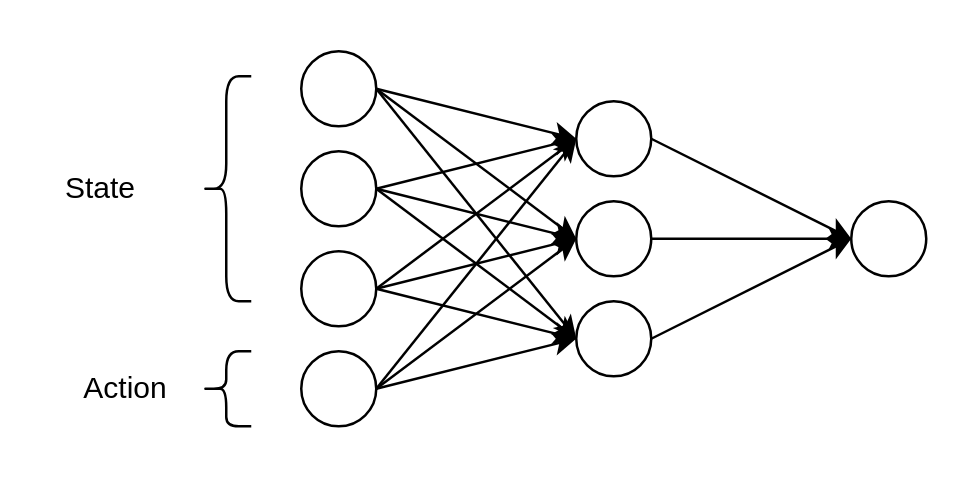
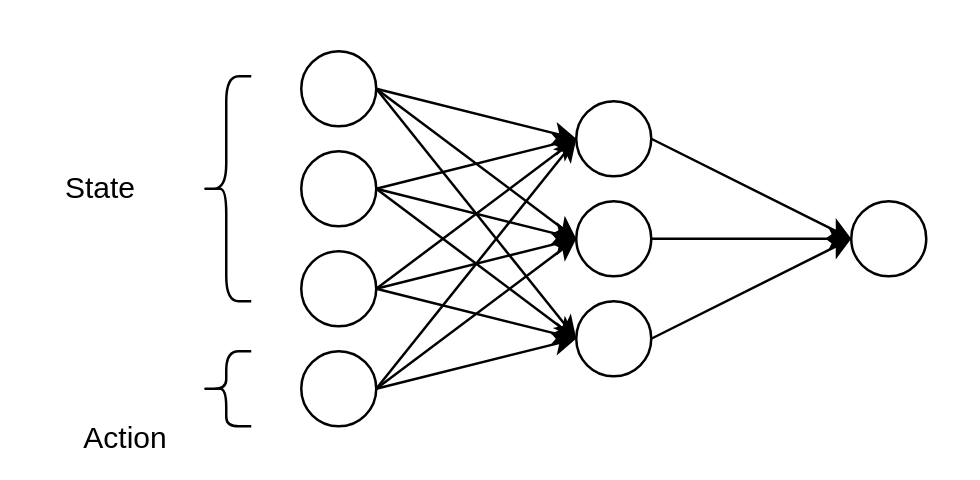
node "Action": moved (126, 389) -> (126, 439)
